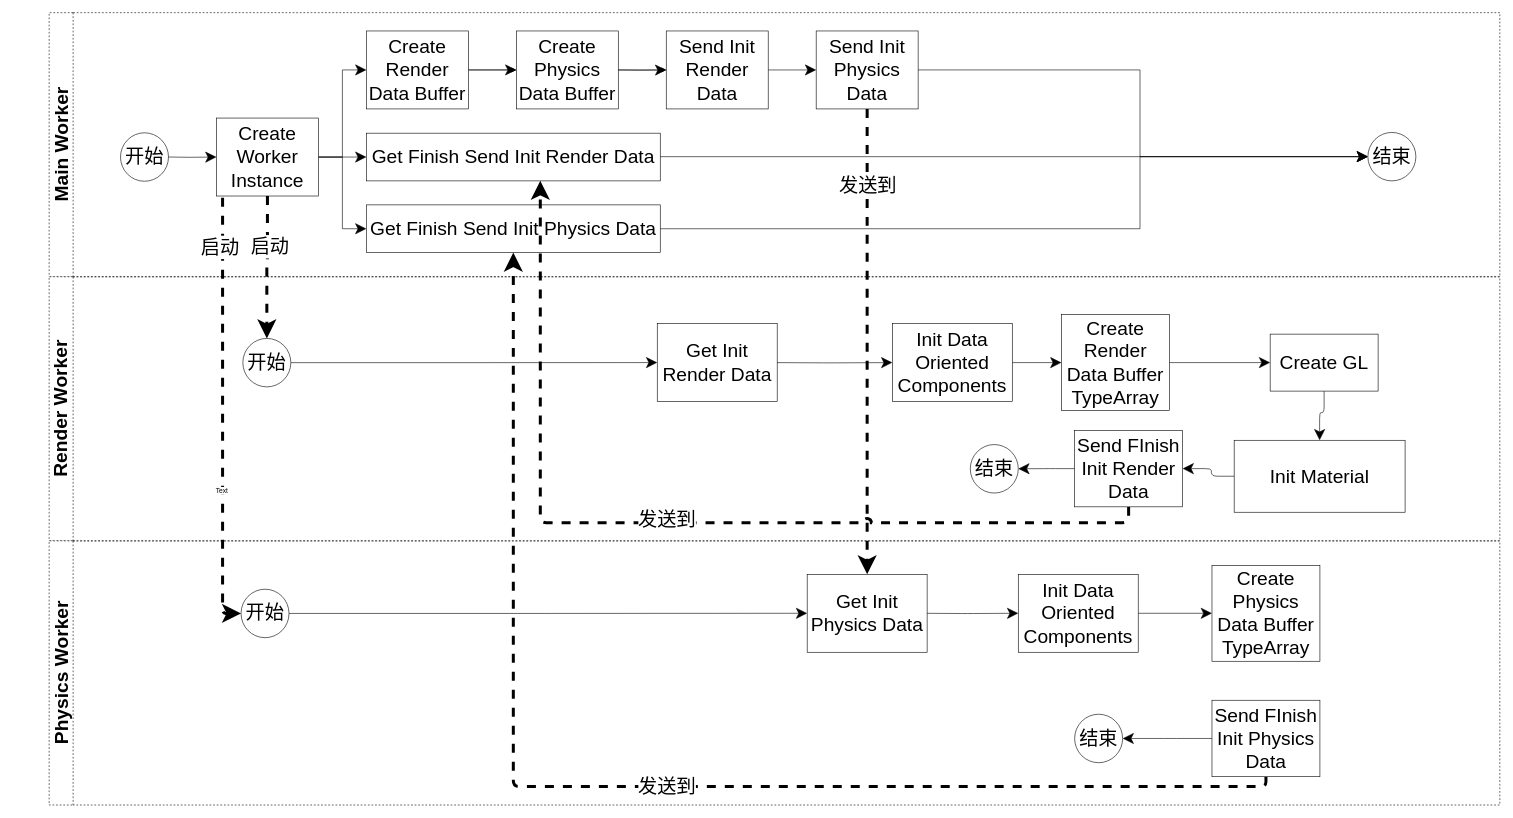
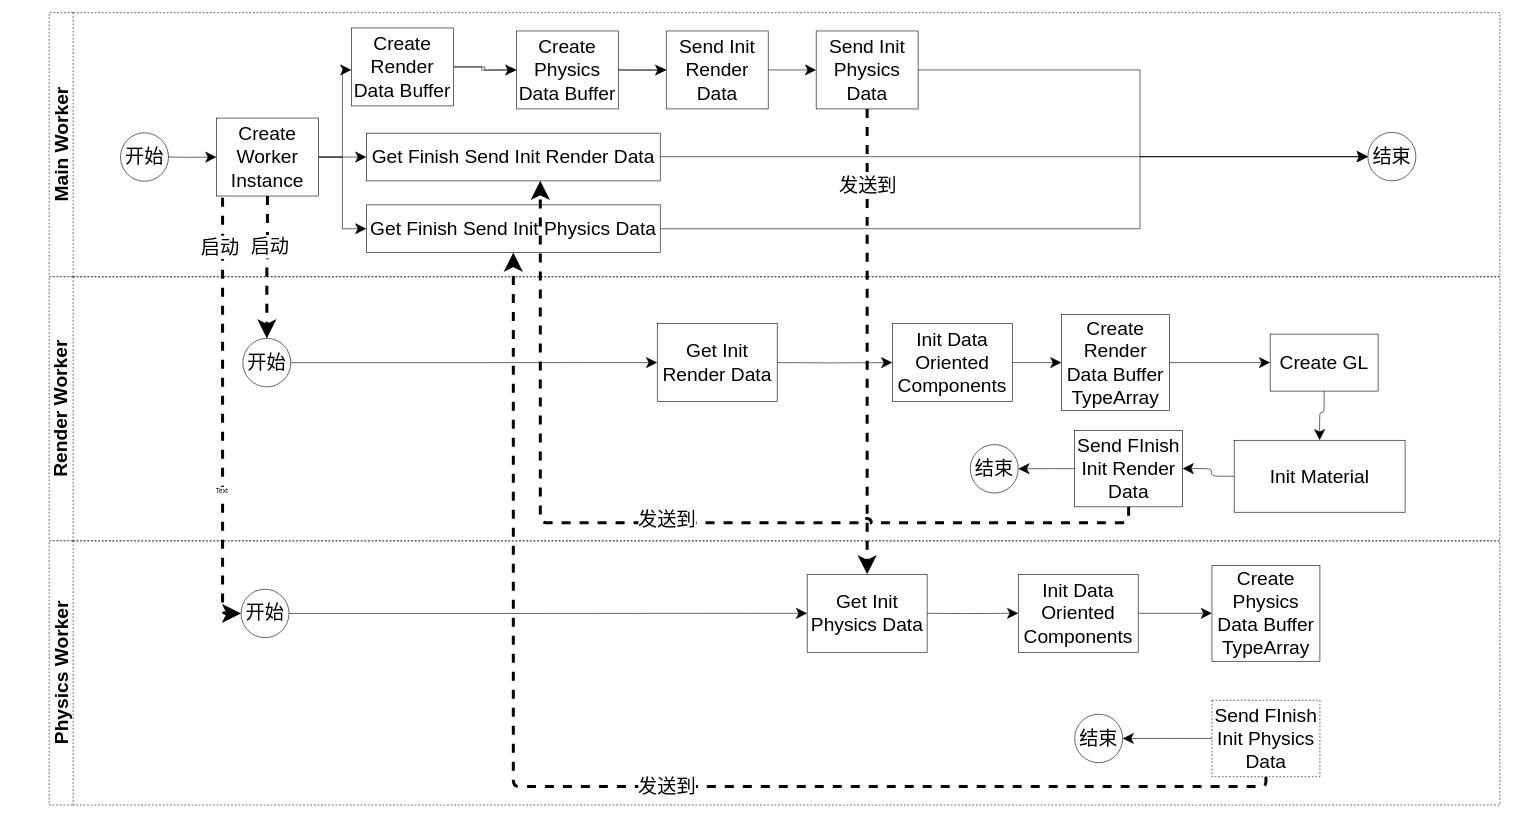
node "Create Render Data Buffer": moved (417, 70) -> (402, 67)
node "Send FInish Init Physics Data": style solid -> dashed
